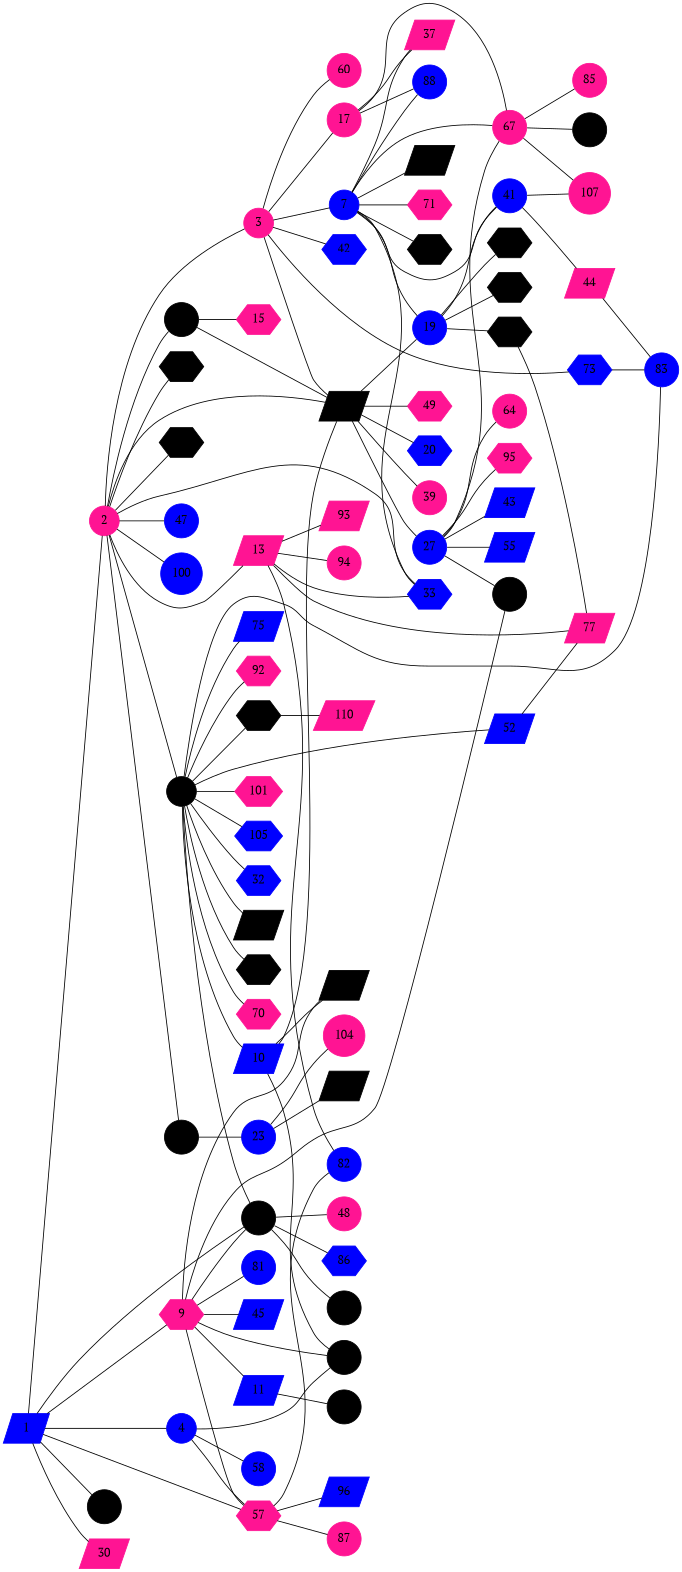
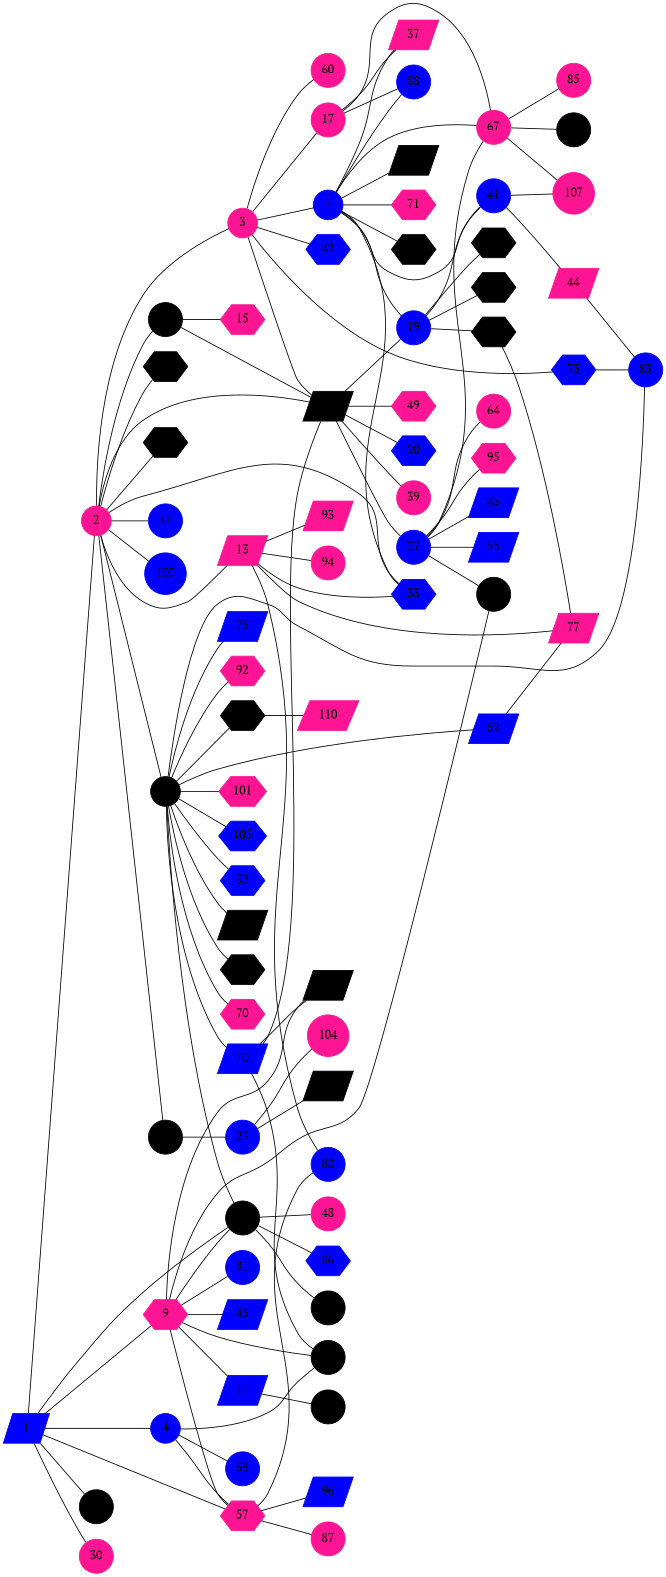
node "30": shape parallelogram -> circle
